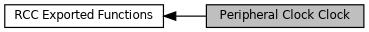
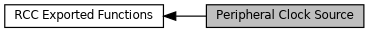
node "Peripheral Clock Clock": label "Peripheral Clock Clock" -> "Peripheral Clock Source"
